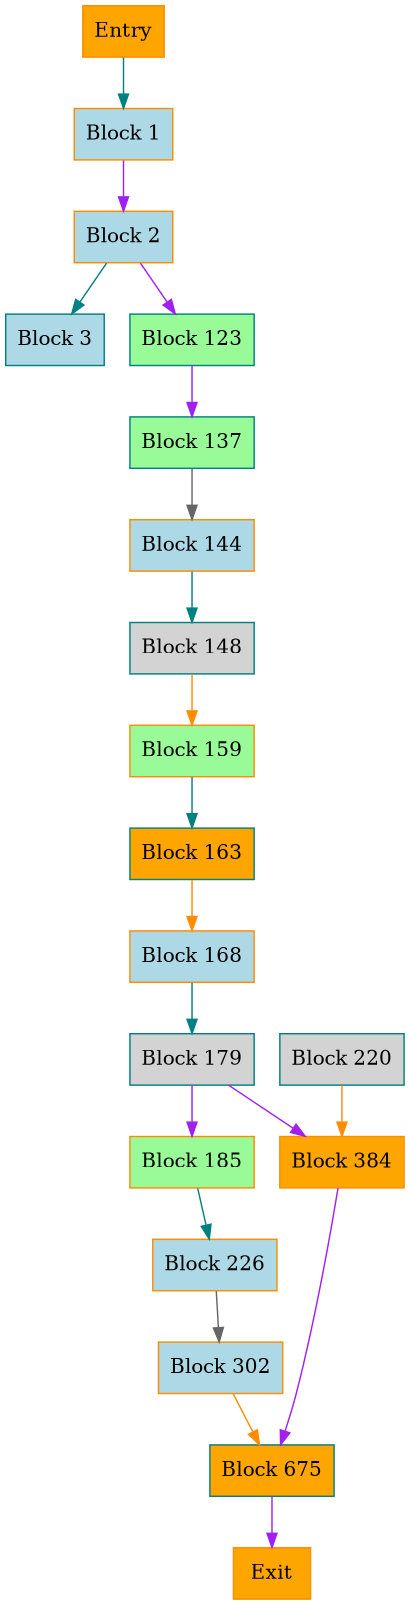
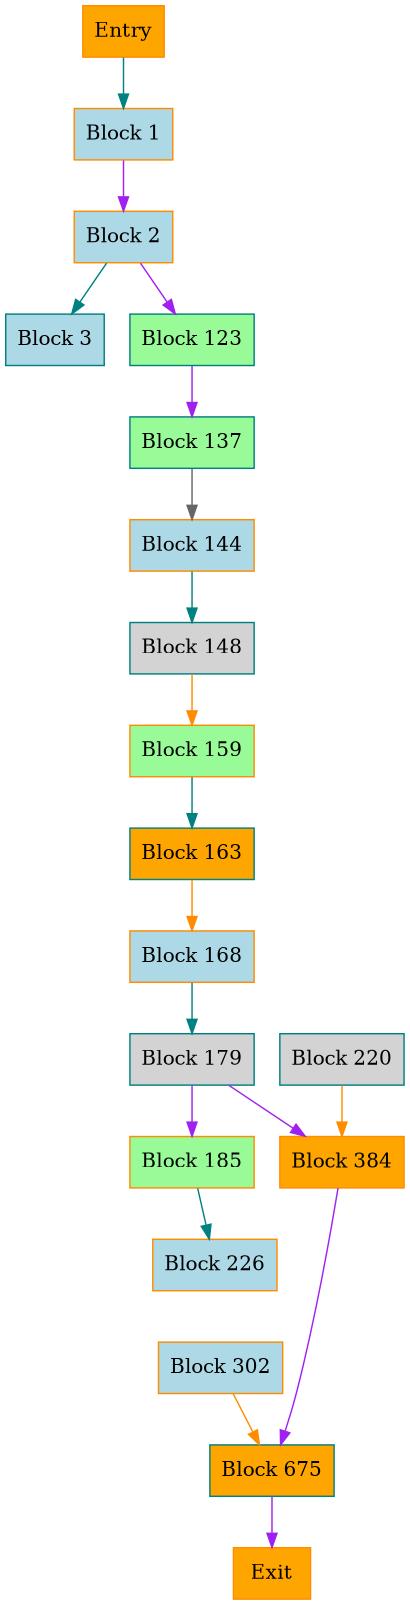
edge "Block 226" -> "Block 302": removed
